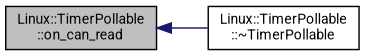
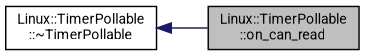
edge "Linux::TimerPollable ::~TimerPollable" -> "Linux::TimerPollable ::on_can_read": reversed
